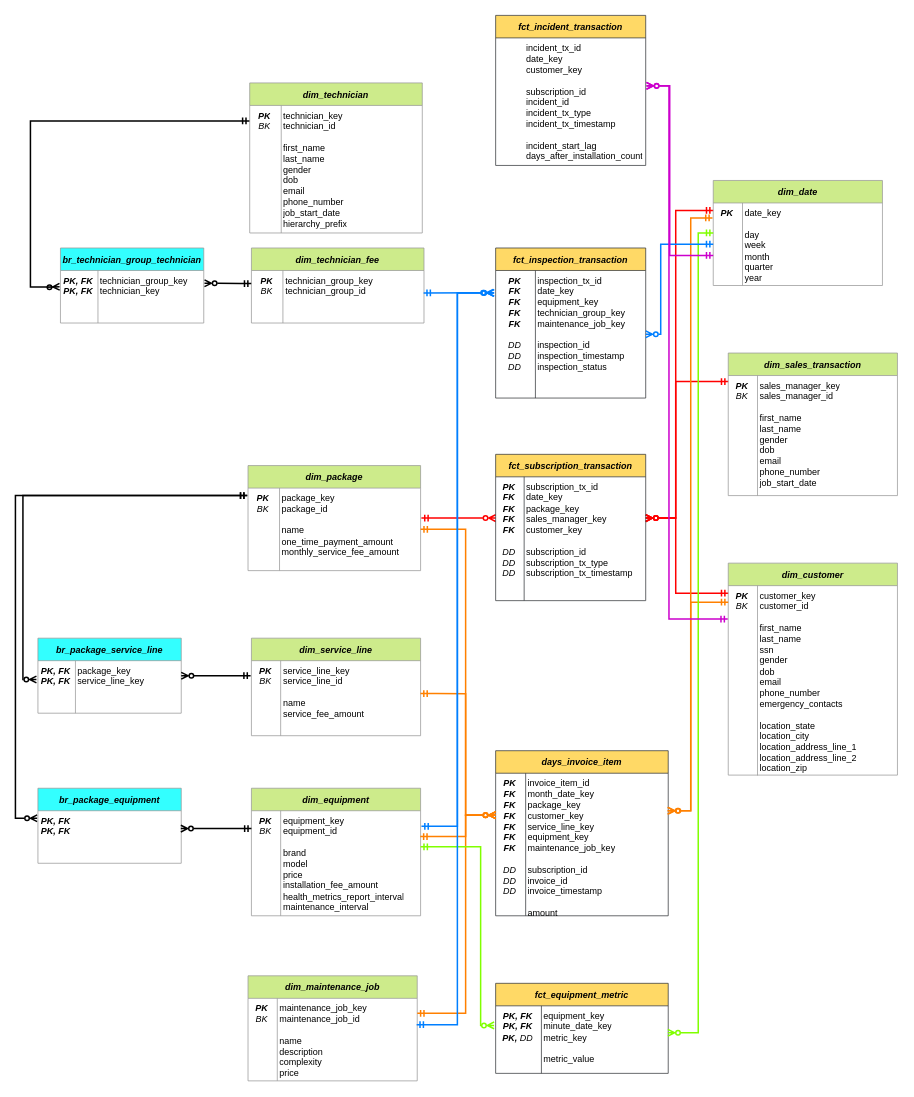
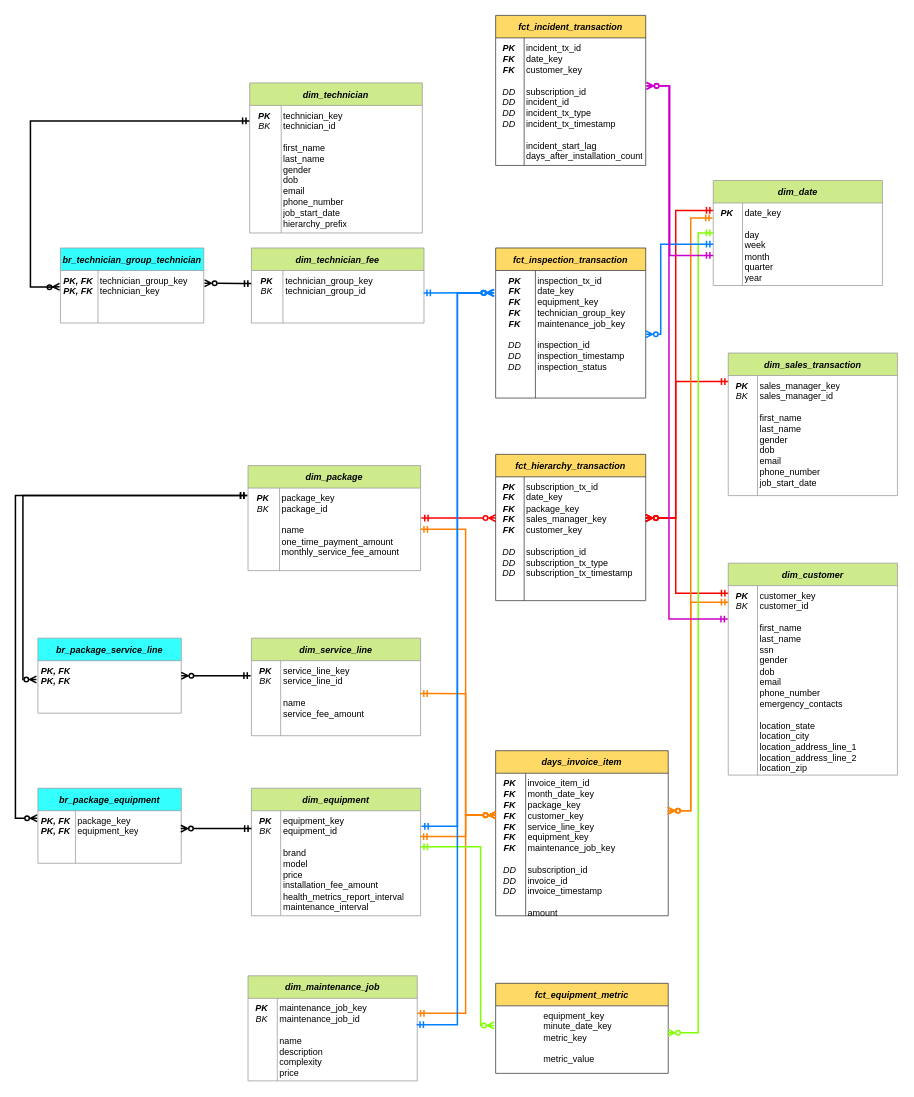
node "PK FK FK DD DD DD DD": added
node "fct_subscription_transaction": label "fct_subscription_transaction" -> "fct_hierarchy_transaction"
node "package_key service_line_key": removed
node "package_key equipment_key": added
node "PK, FK PK, FK PK, DD": removed
